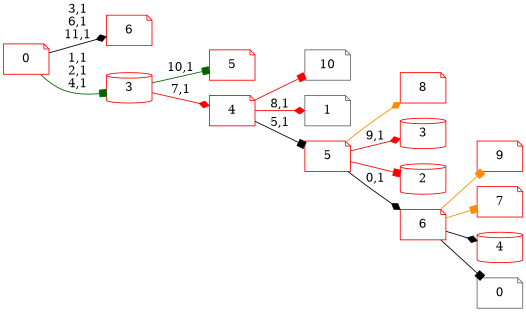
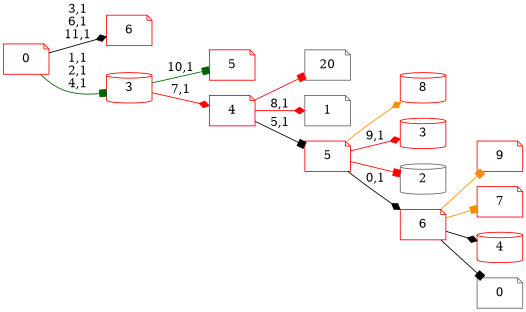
node "10": label "10" -> "20"
node "8": shape note -> cylinder
node "2": color red -> gray40
